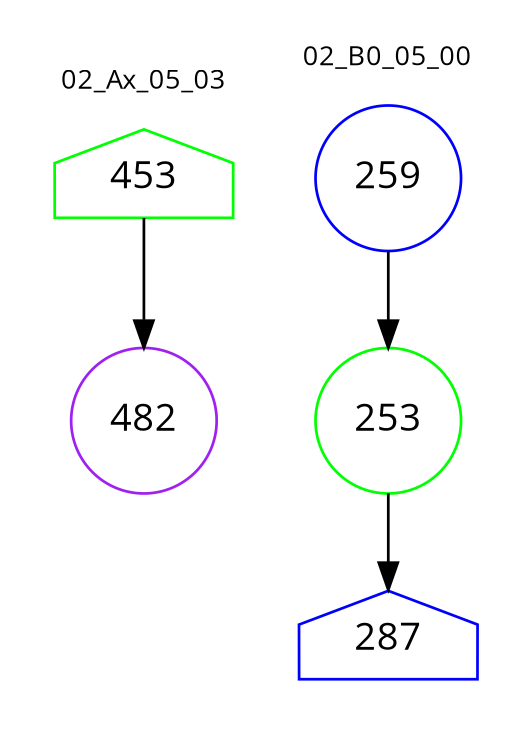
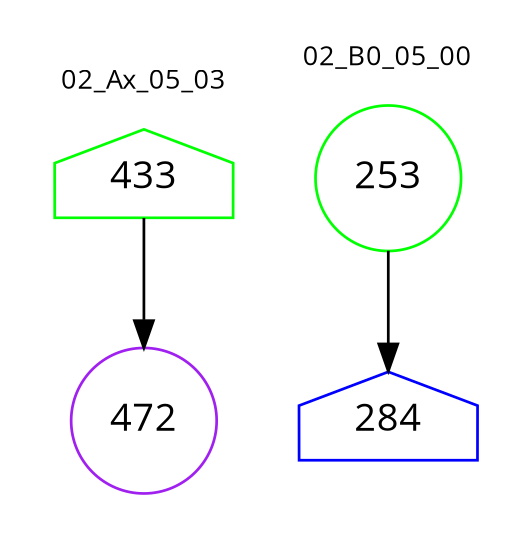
node "453": label "453" -> "433"
node "259": removed
node "482": label "482" -> "472"
node "287": label "287" -> "284"
